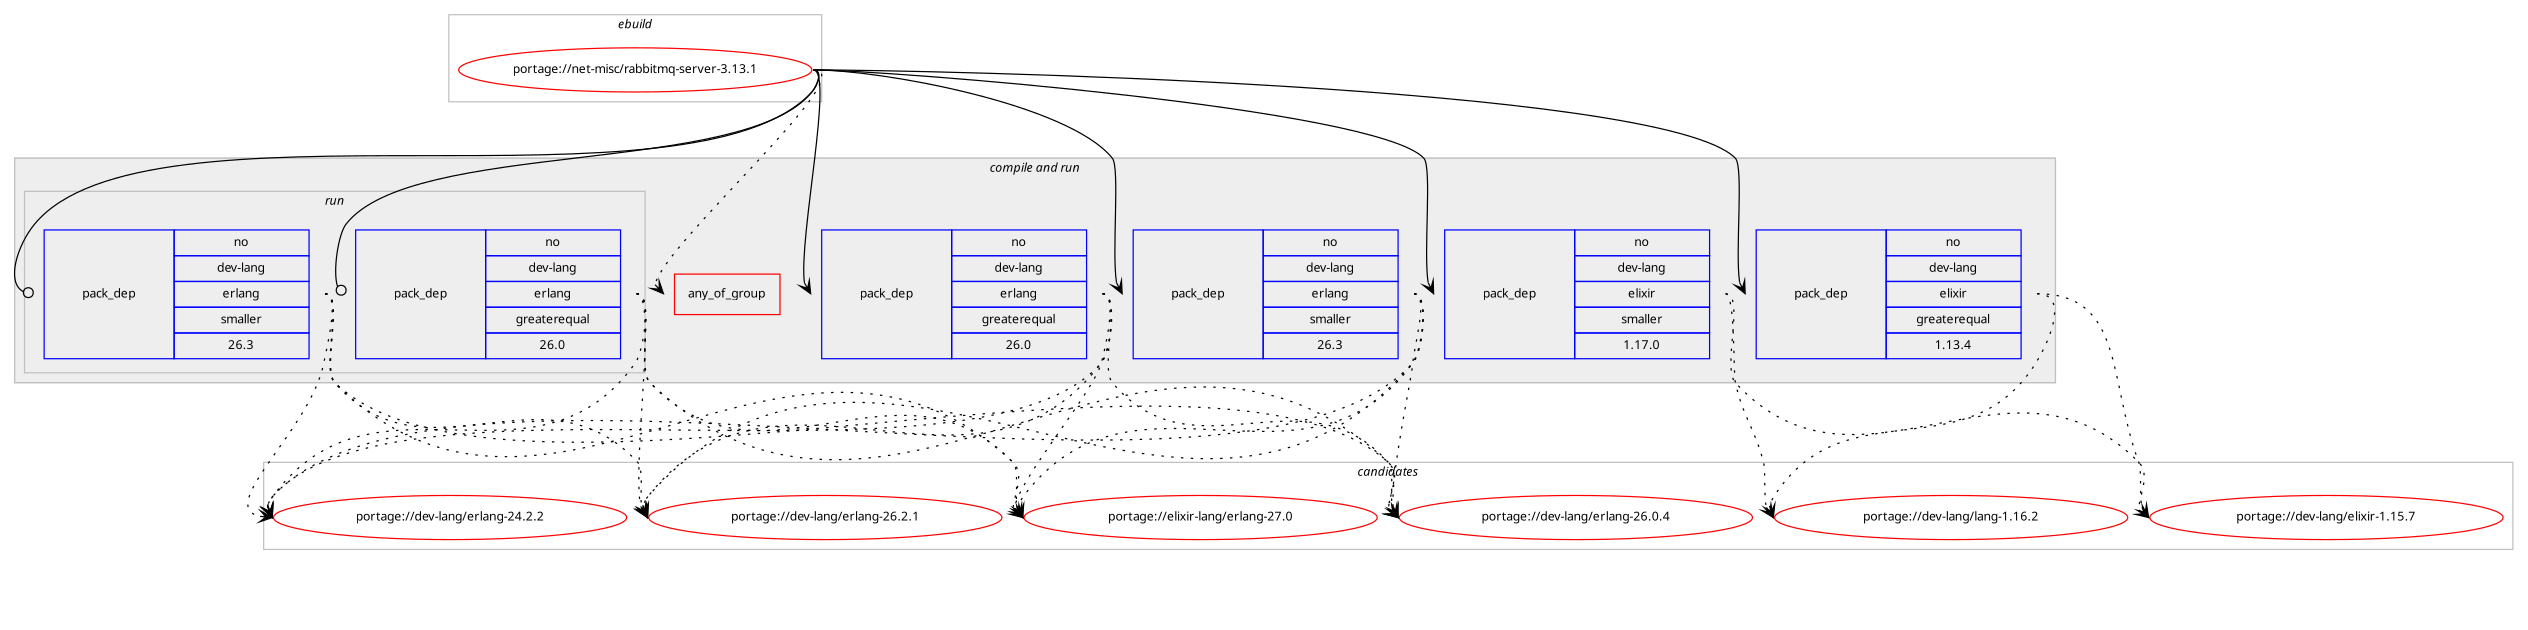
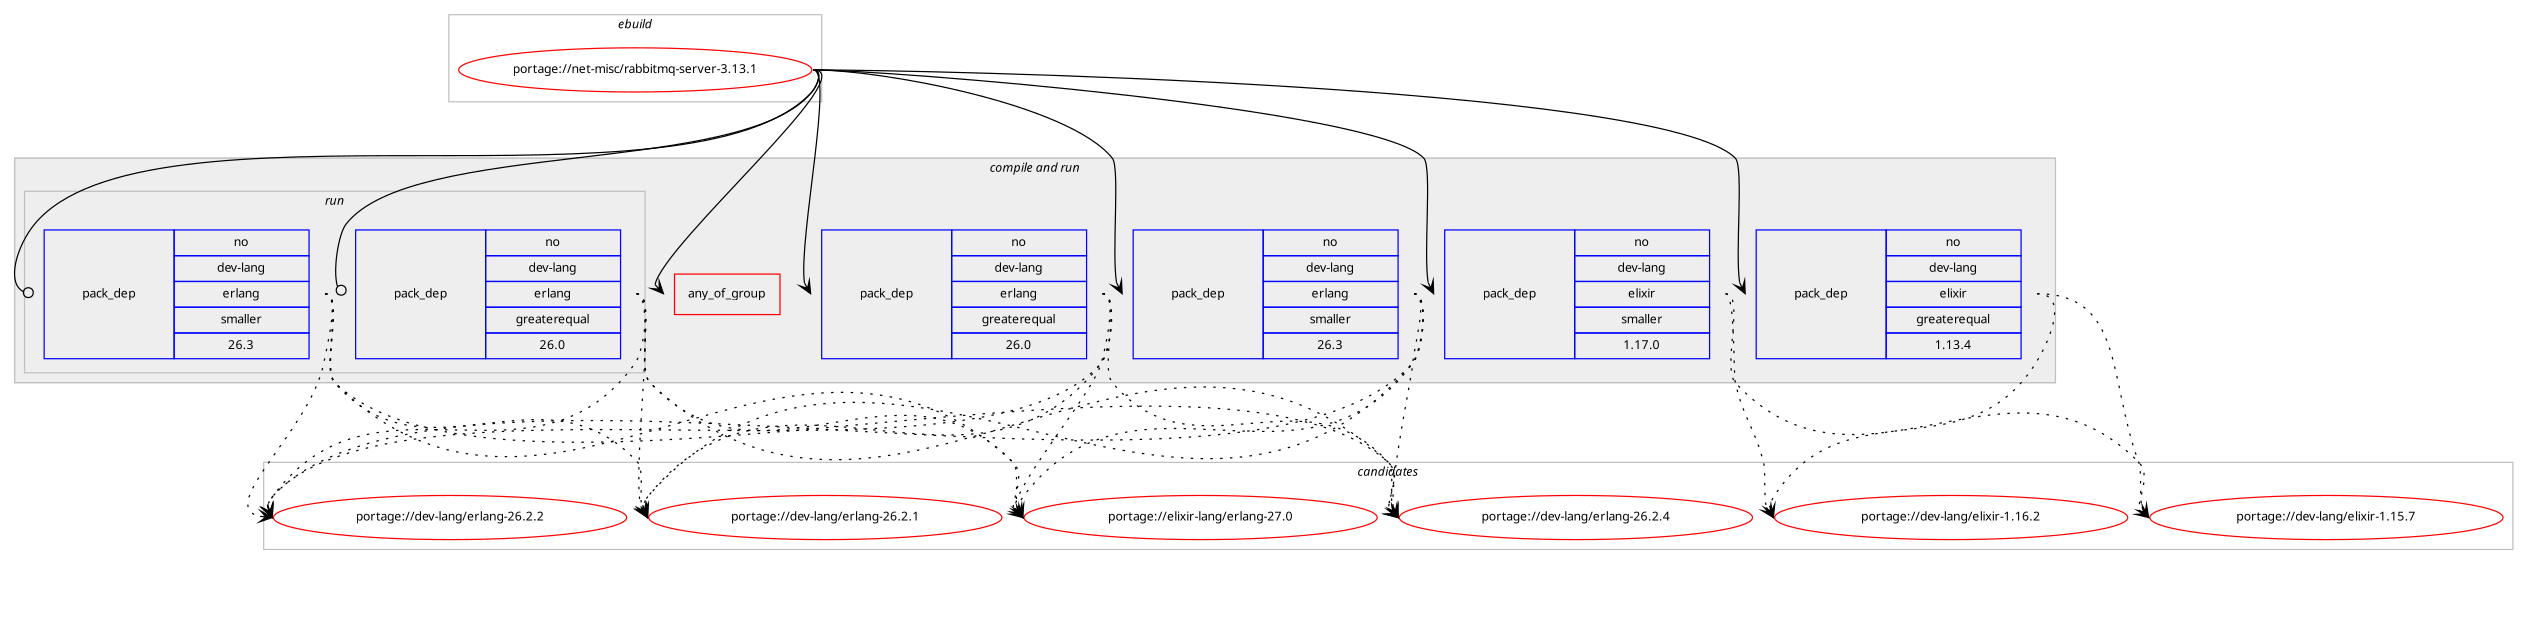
edge "portage://net-misc/rabbitmq-server-3.13.1" -> "any_of_group": style dotted -> solid
node "portage://dev-lang/erlang-24.2.2": label "portage://dev-lang/erlang-24.2.2" -> "portage://dev-lang/erlang-26.2.2"
node "portage://dev-lang/erlang-26.0.4": label "portage://dev-lang/erlang-26.0.4" -> "portage://dev-lang/erlang-26.2.4"
node "portage://dev-lang/lang-1.16.2": label "portage://dev-lang/lang-1.16.2" -> "portage://dev-lang/elixir-1.16.2"
